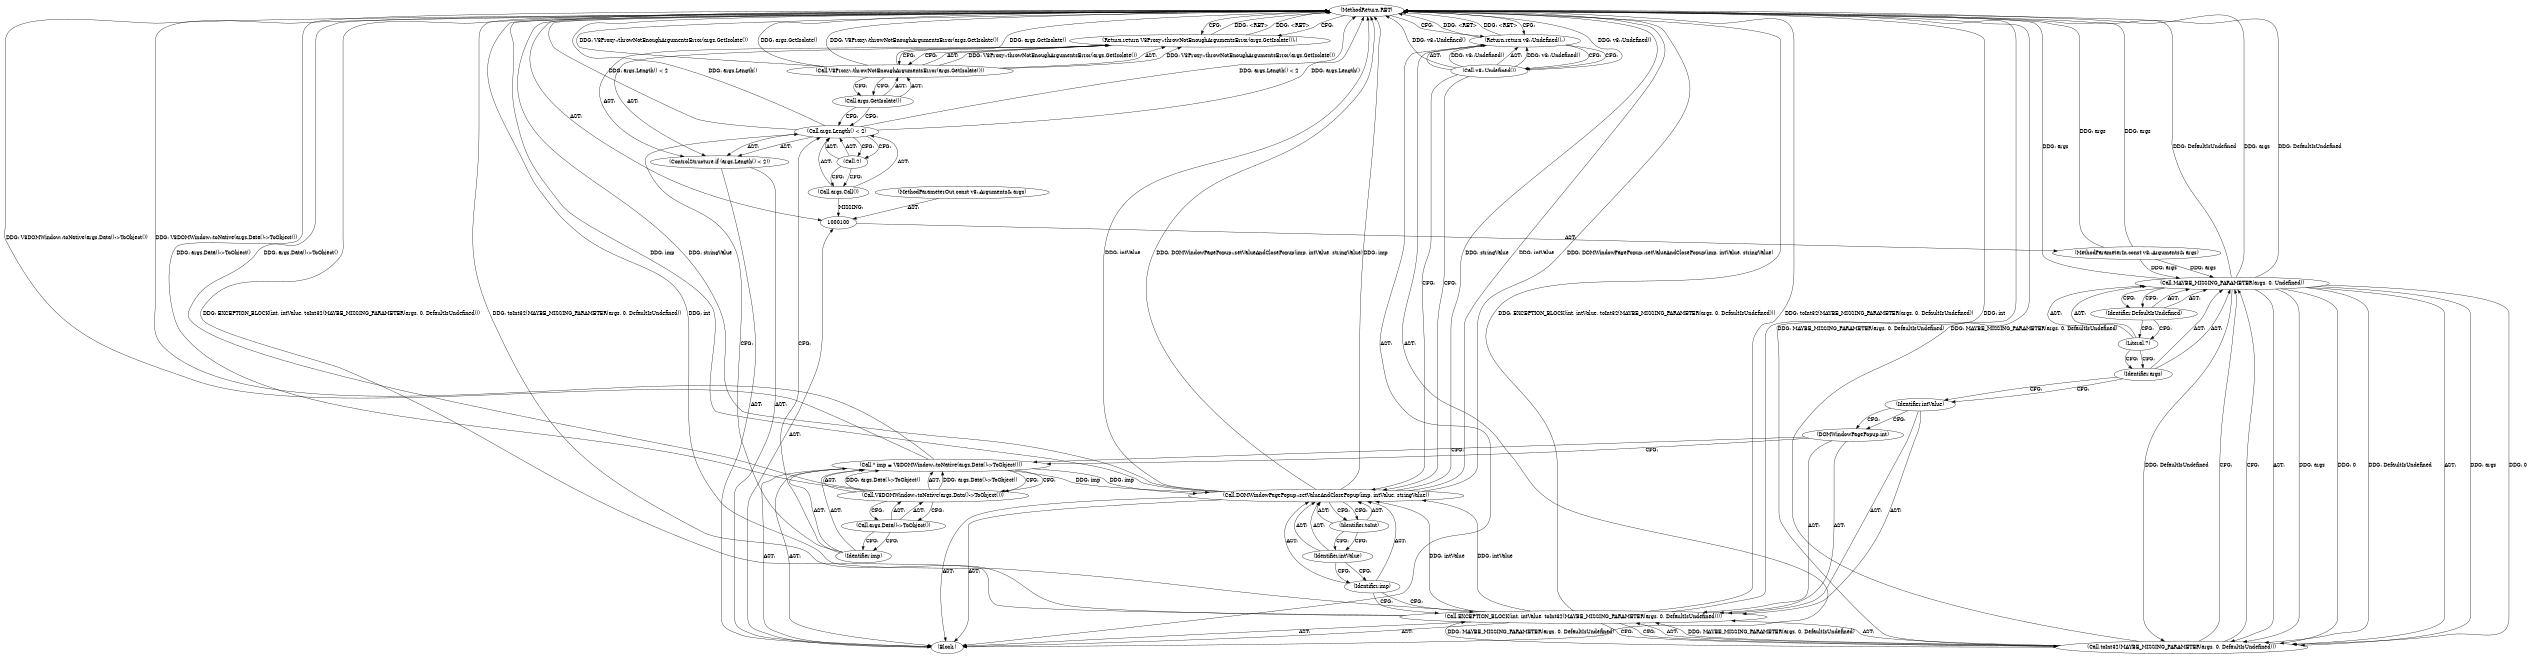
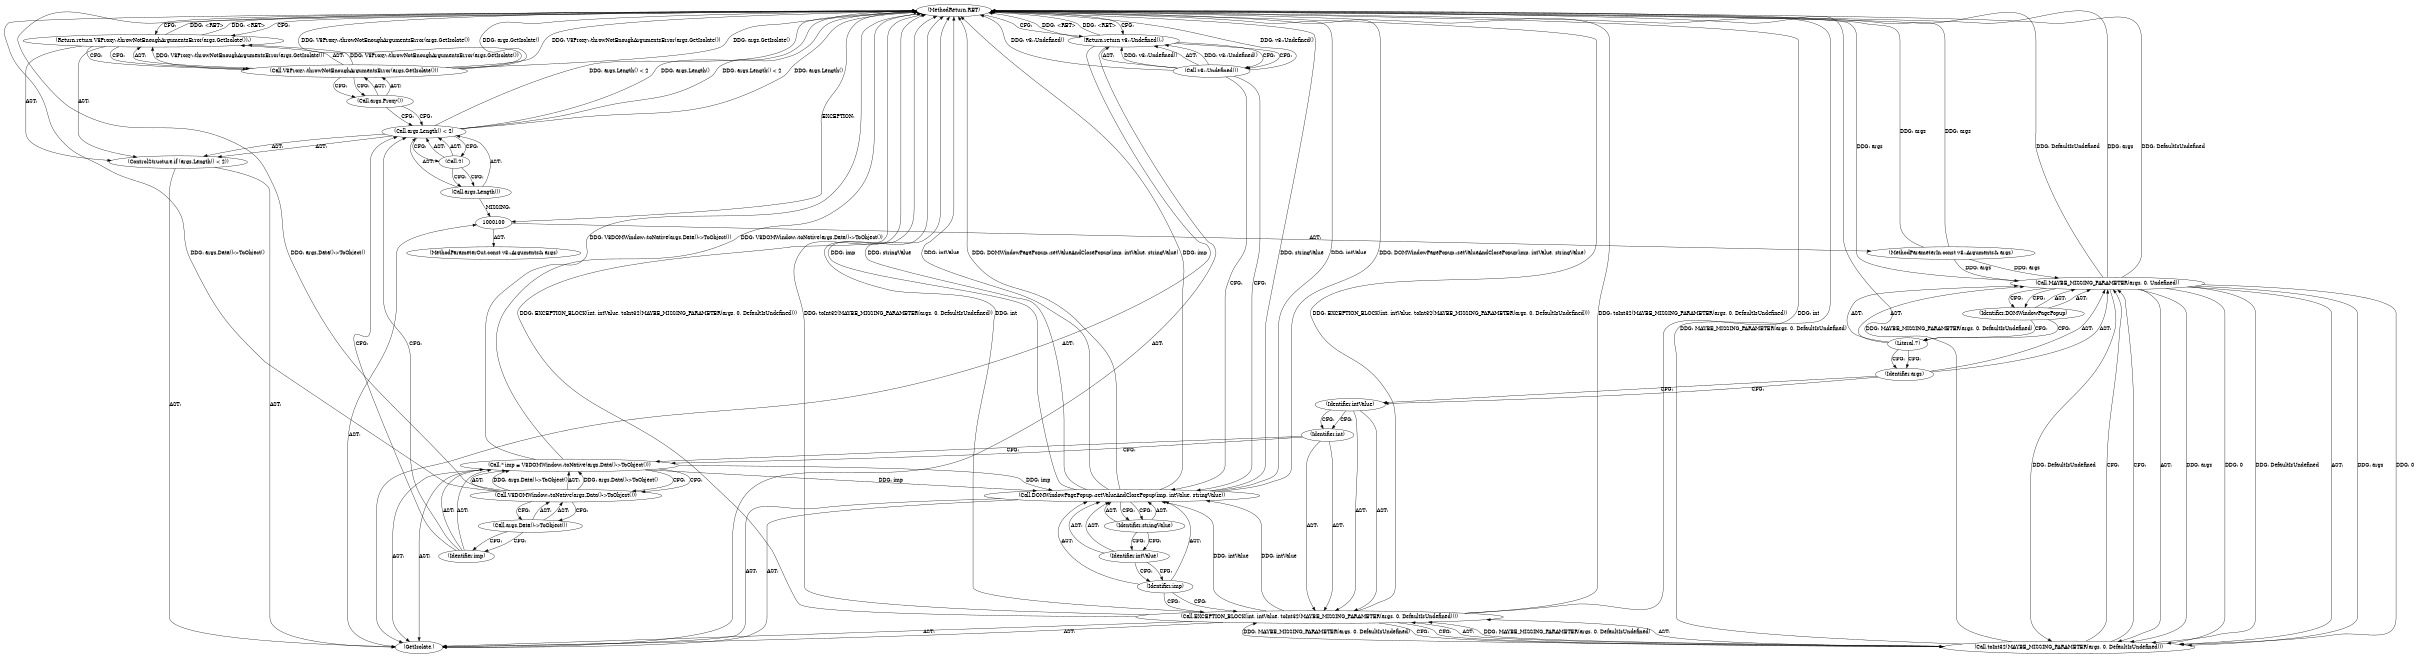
node "(Call,args.GetIsolate())": label "(Call,args.GetIsolate())" -> "(Call,args.Proxy())"
edge "(MethodReturn,RET)" -> "1000100": label "AST: " -> "EXCEPTION: "
node "(Call,args.Call())": label "(Call,args.Call())" -> "(Call,args.Length())"
edge "(MethodParameterOut,const v8::Arguments& args)" -> "1000100": reversed
node "(Identifier,DefaultIsUndefined)": label "(Identifier,DefaultIsUndefined)" -> "(Identifier,DOMWindowPagePopup)"
node "(DOMWindowPagePopup,int)": label "(DOMWindowPagePopup,int)" -> "(Identifier,int)"
node "(Identifier,toInt)": label "(Identifier,toInt)" -> "(Identifier,stringValue)"
node "(Block,)": label "(Block,)" -> "(GetIsolate,)"
